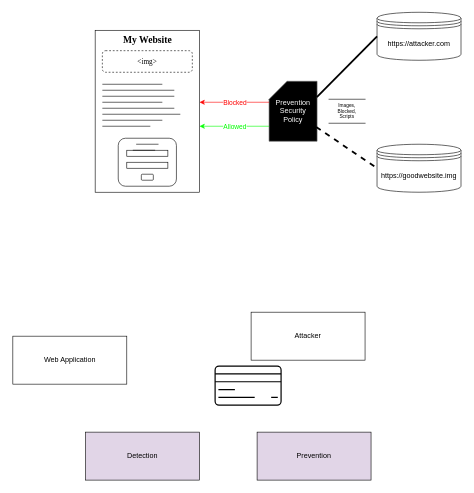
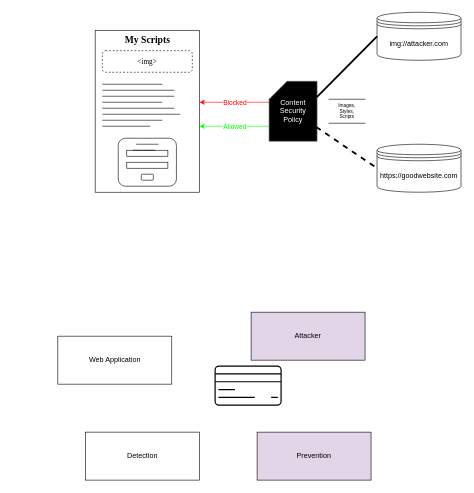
node "My Website": label "My Website" -> "My Scripts"
node "https://attacker.com": label "https://attacker.com" -> "img://attacker.com"
node "Prevention Security Policy": label "Prevention Security Policy" -> "Content Security Policy"
node "Images,Blocked,Scripts": label "Images,Blocked,Scripts" -> "Images,Styles,Scripts"
node "https://goodwebsite.img": label "https://goodwebsite.img" -> "https://goodwebsite.com"
node "Attacker": fillcolor #ffffff -> #e1d5e7
node "Web Application": moved (70, 360) -> (115, 360)
node "Detection": fillcolor #e1d5e7 -> #ffffff
